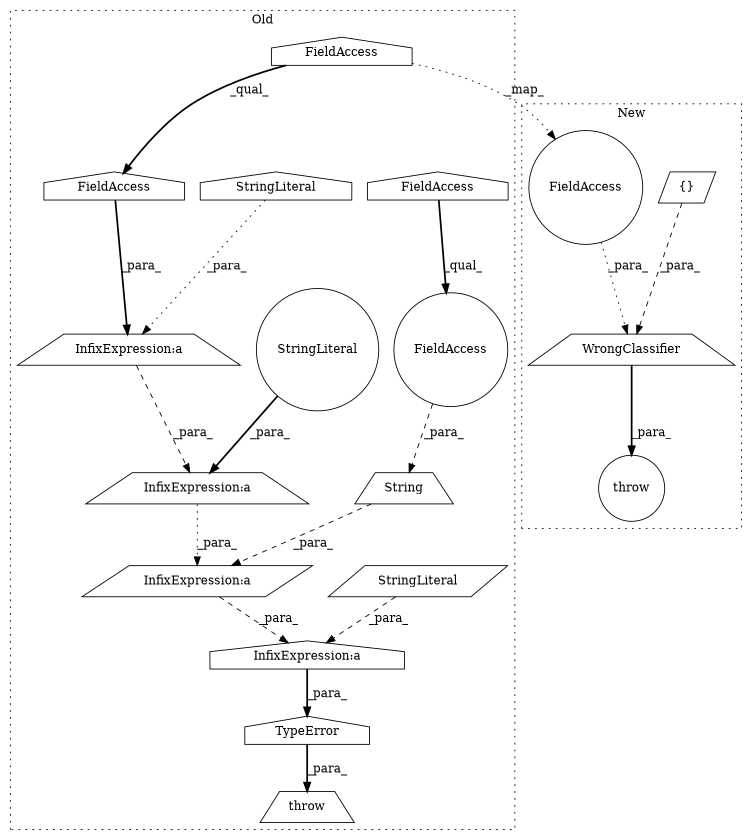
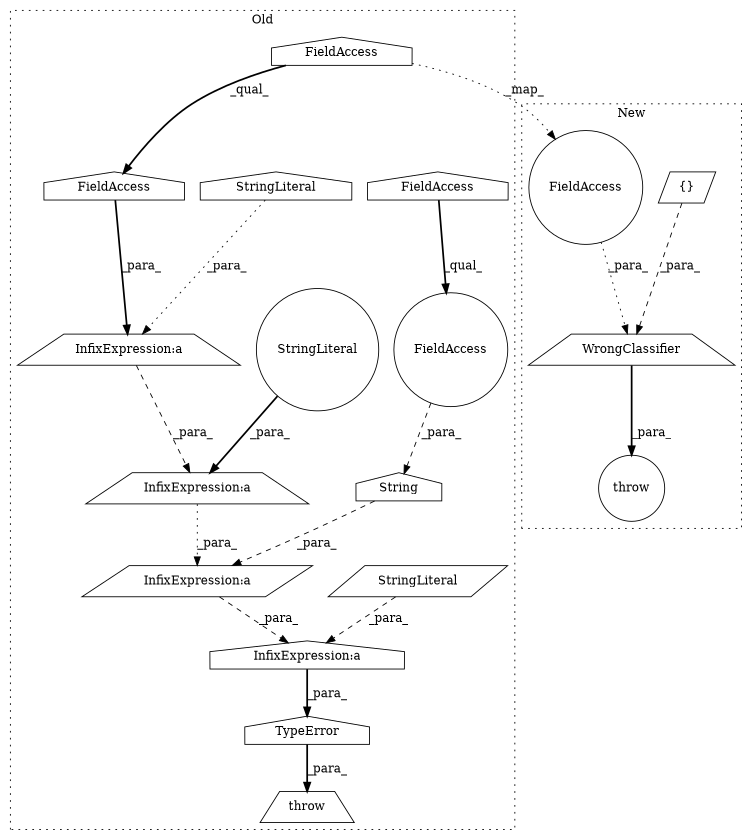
node "String": shape trapezium -> house
